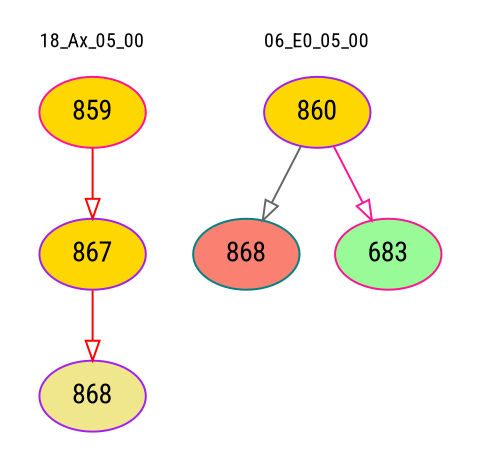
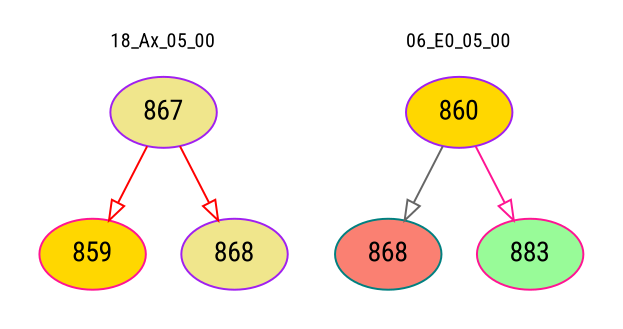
edge "859" -> "867": reversed
node "867": fillcolor gold -> khaki
node "683": label "683" -> "883"
